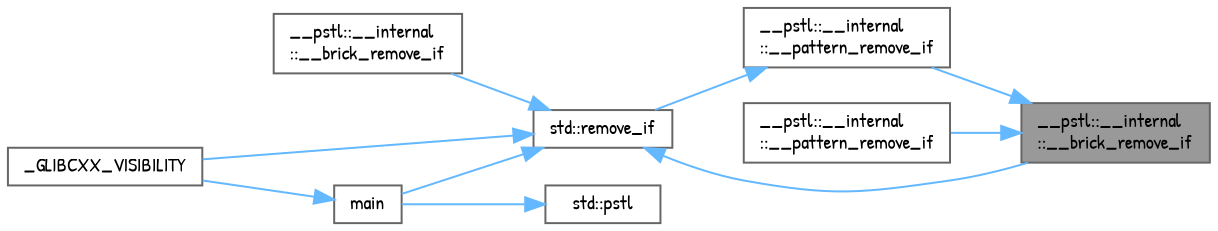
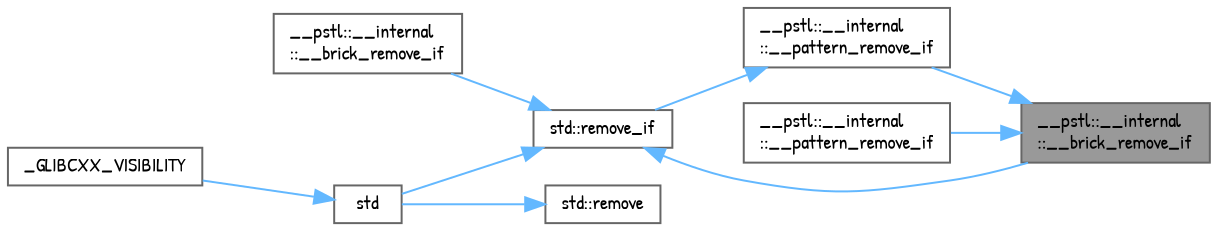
edge "_GLIBCXX_VISIBILITY" -> "std::remove_if": removed
node "main": label "main" -> "std"
node "std::pstl": label "std::pstl" -> "std::remove"
